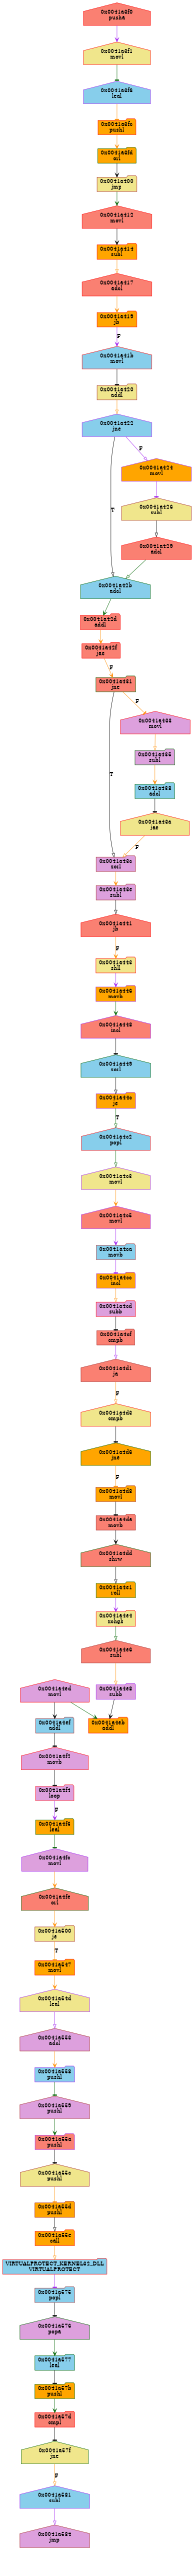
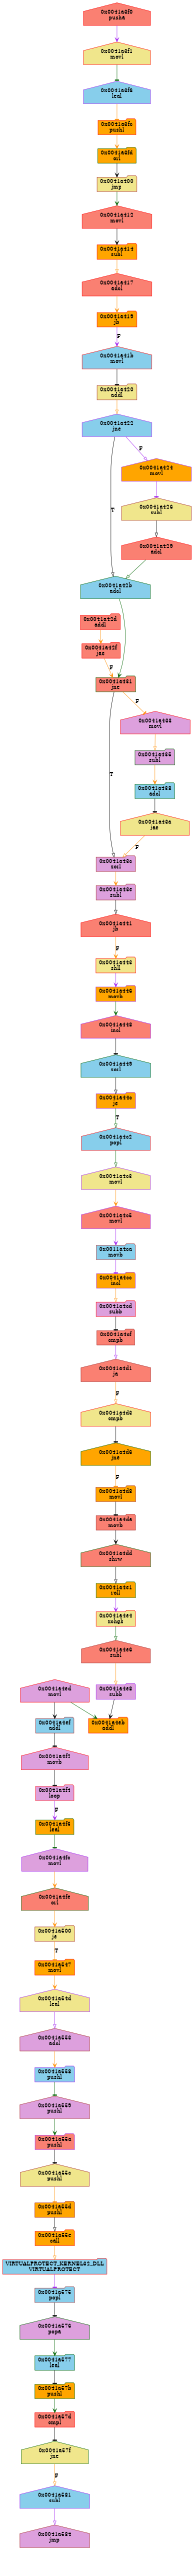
edge "0x0041a42b adcl" -> "0x0041a42d addl": now "0x0041a42b adcl" -> "0x0041a431 jne"
node "0x0041a4ca movb": label "0x0041a4ca movb" -> "0x0011a4ca movb"
